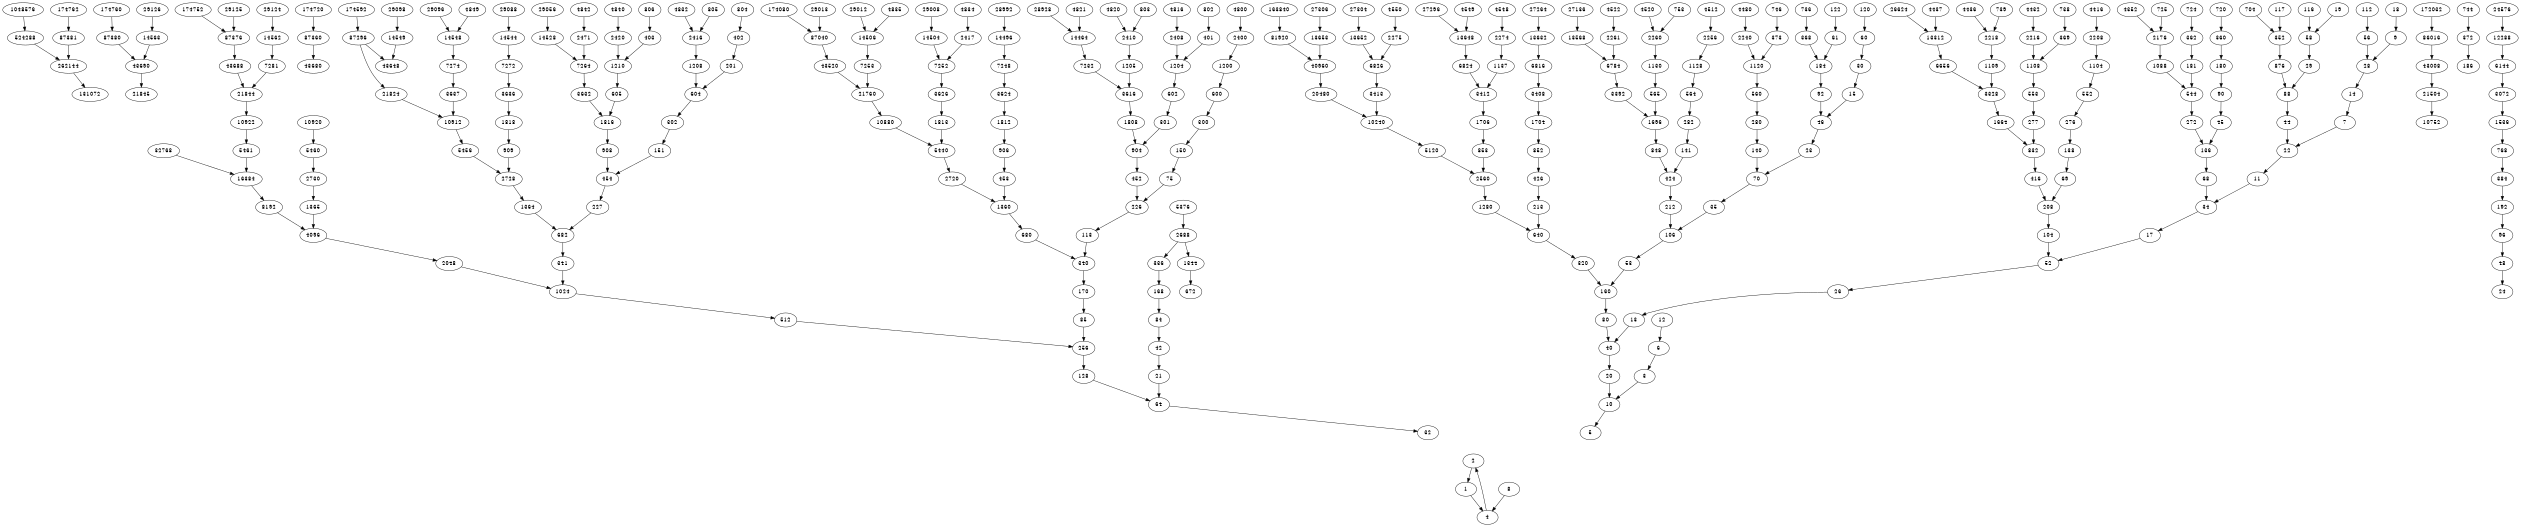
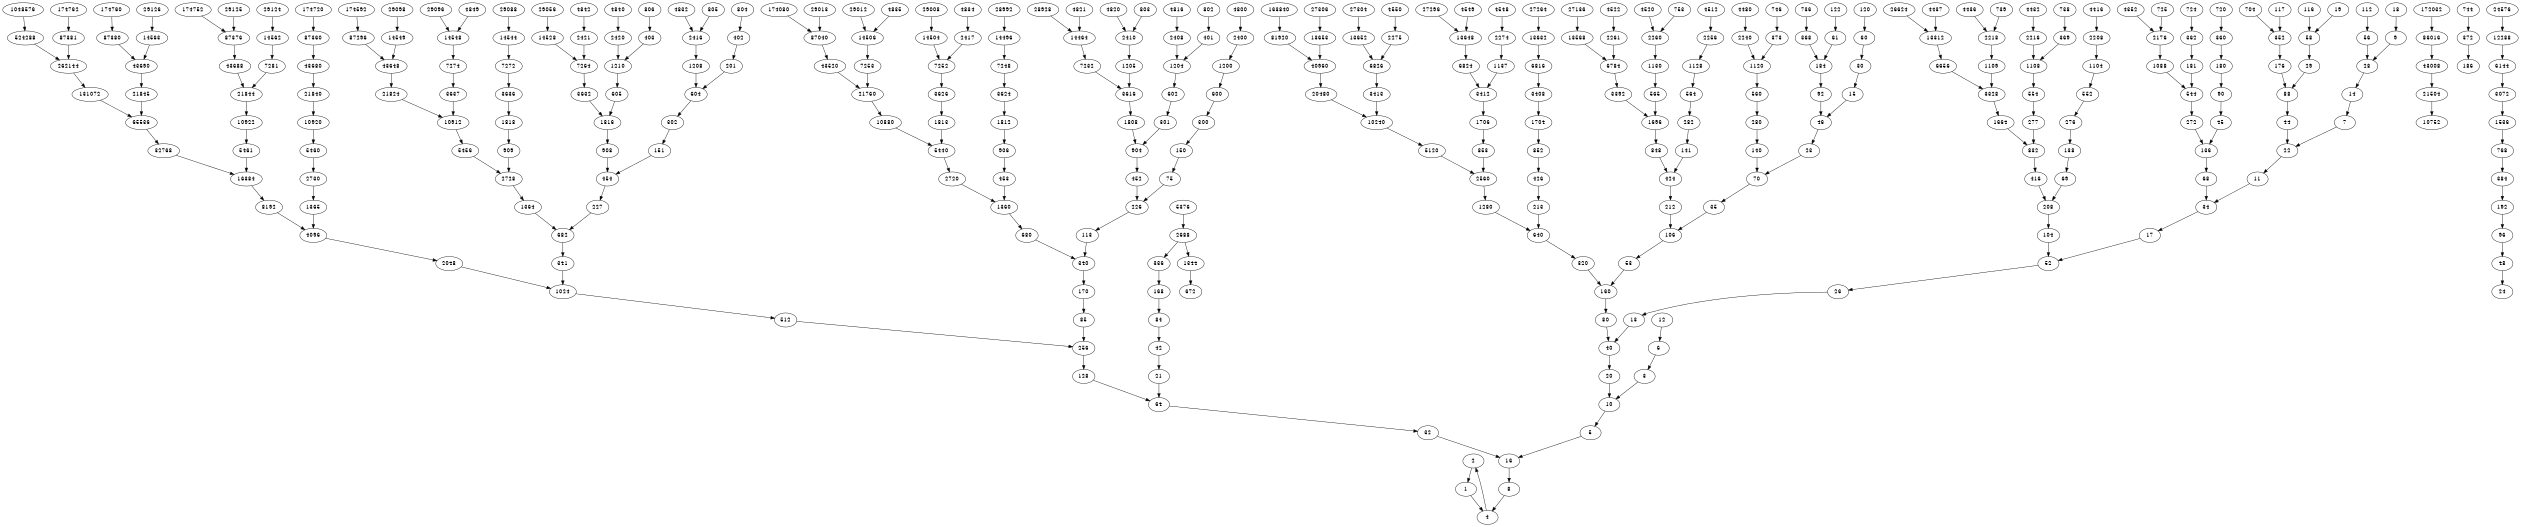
node "2471": label "2471" -> "2421"
edge "87296" -> "21824": now "43648" -> "21824"
node "876": label "876" -> "176"
node "21840": added
node "553": label "553" -> "554"
node "65536": added
node "16": added
